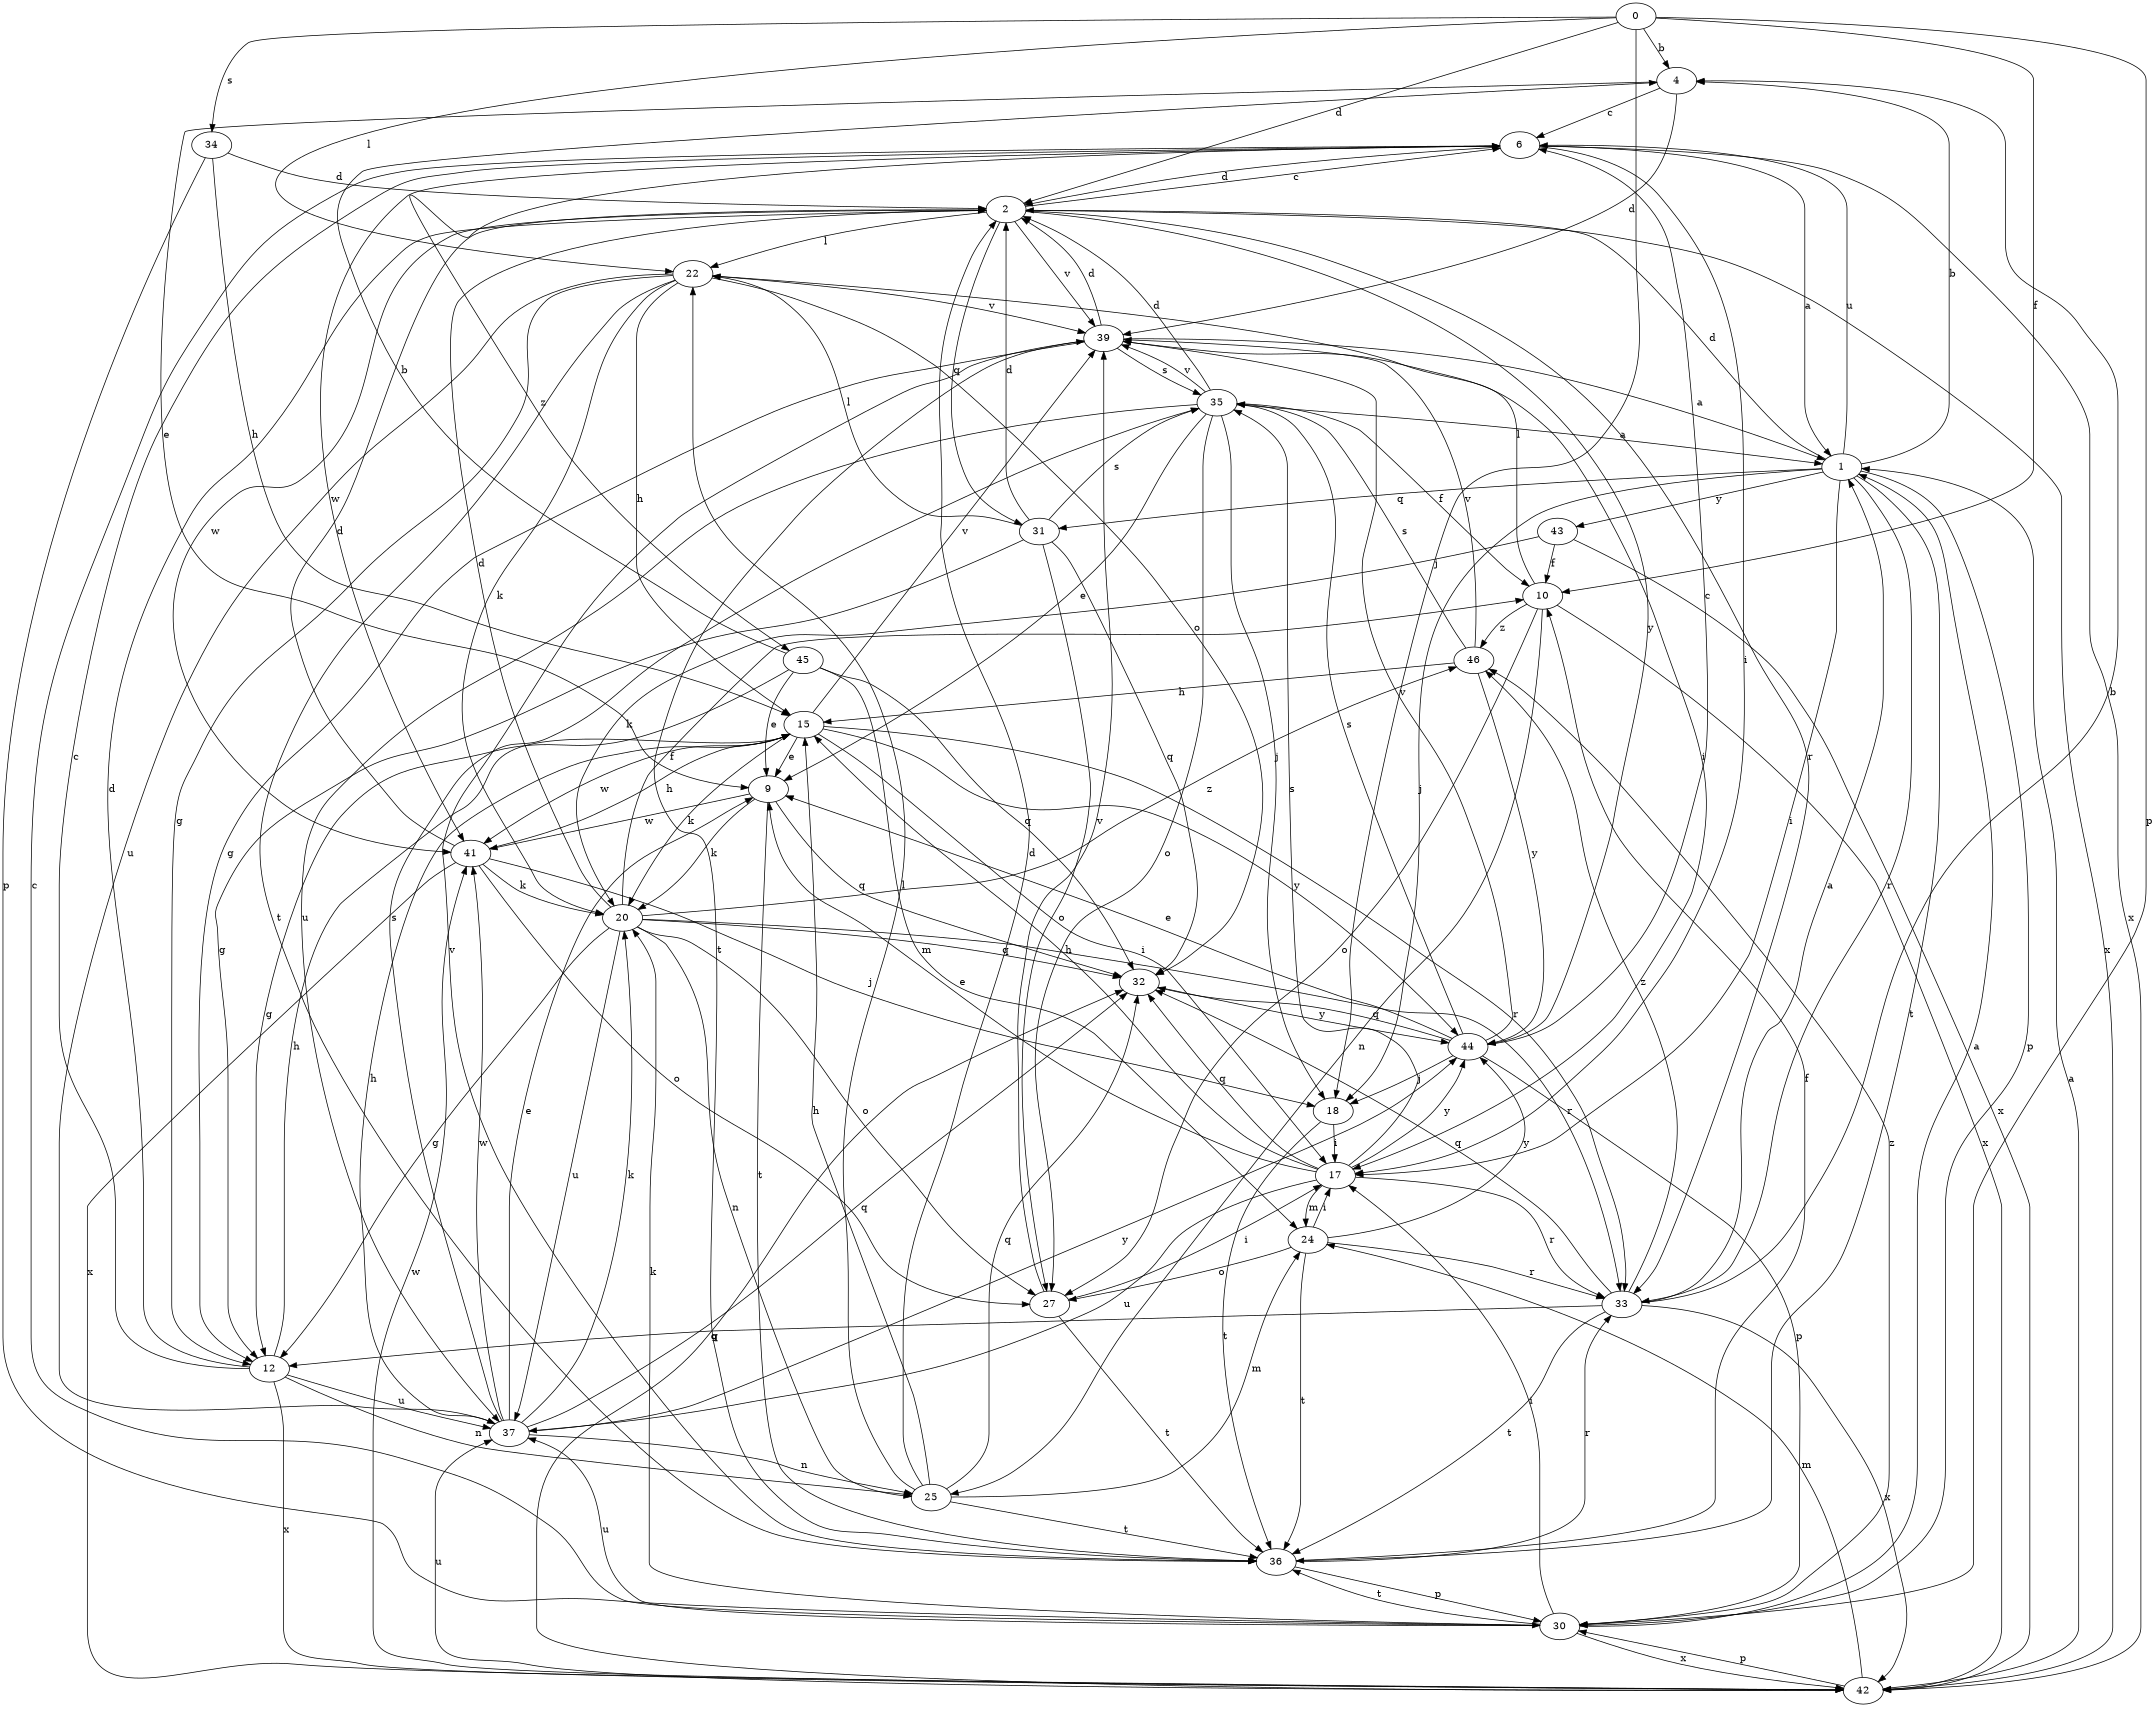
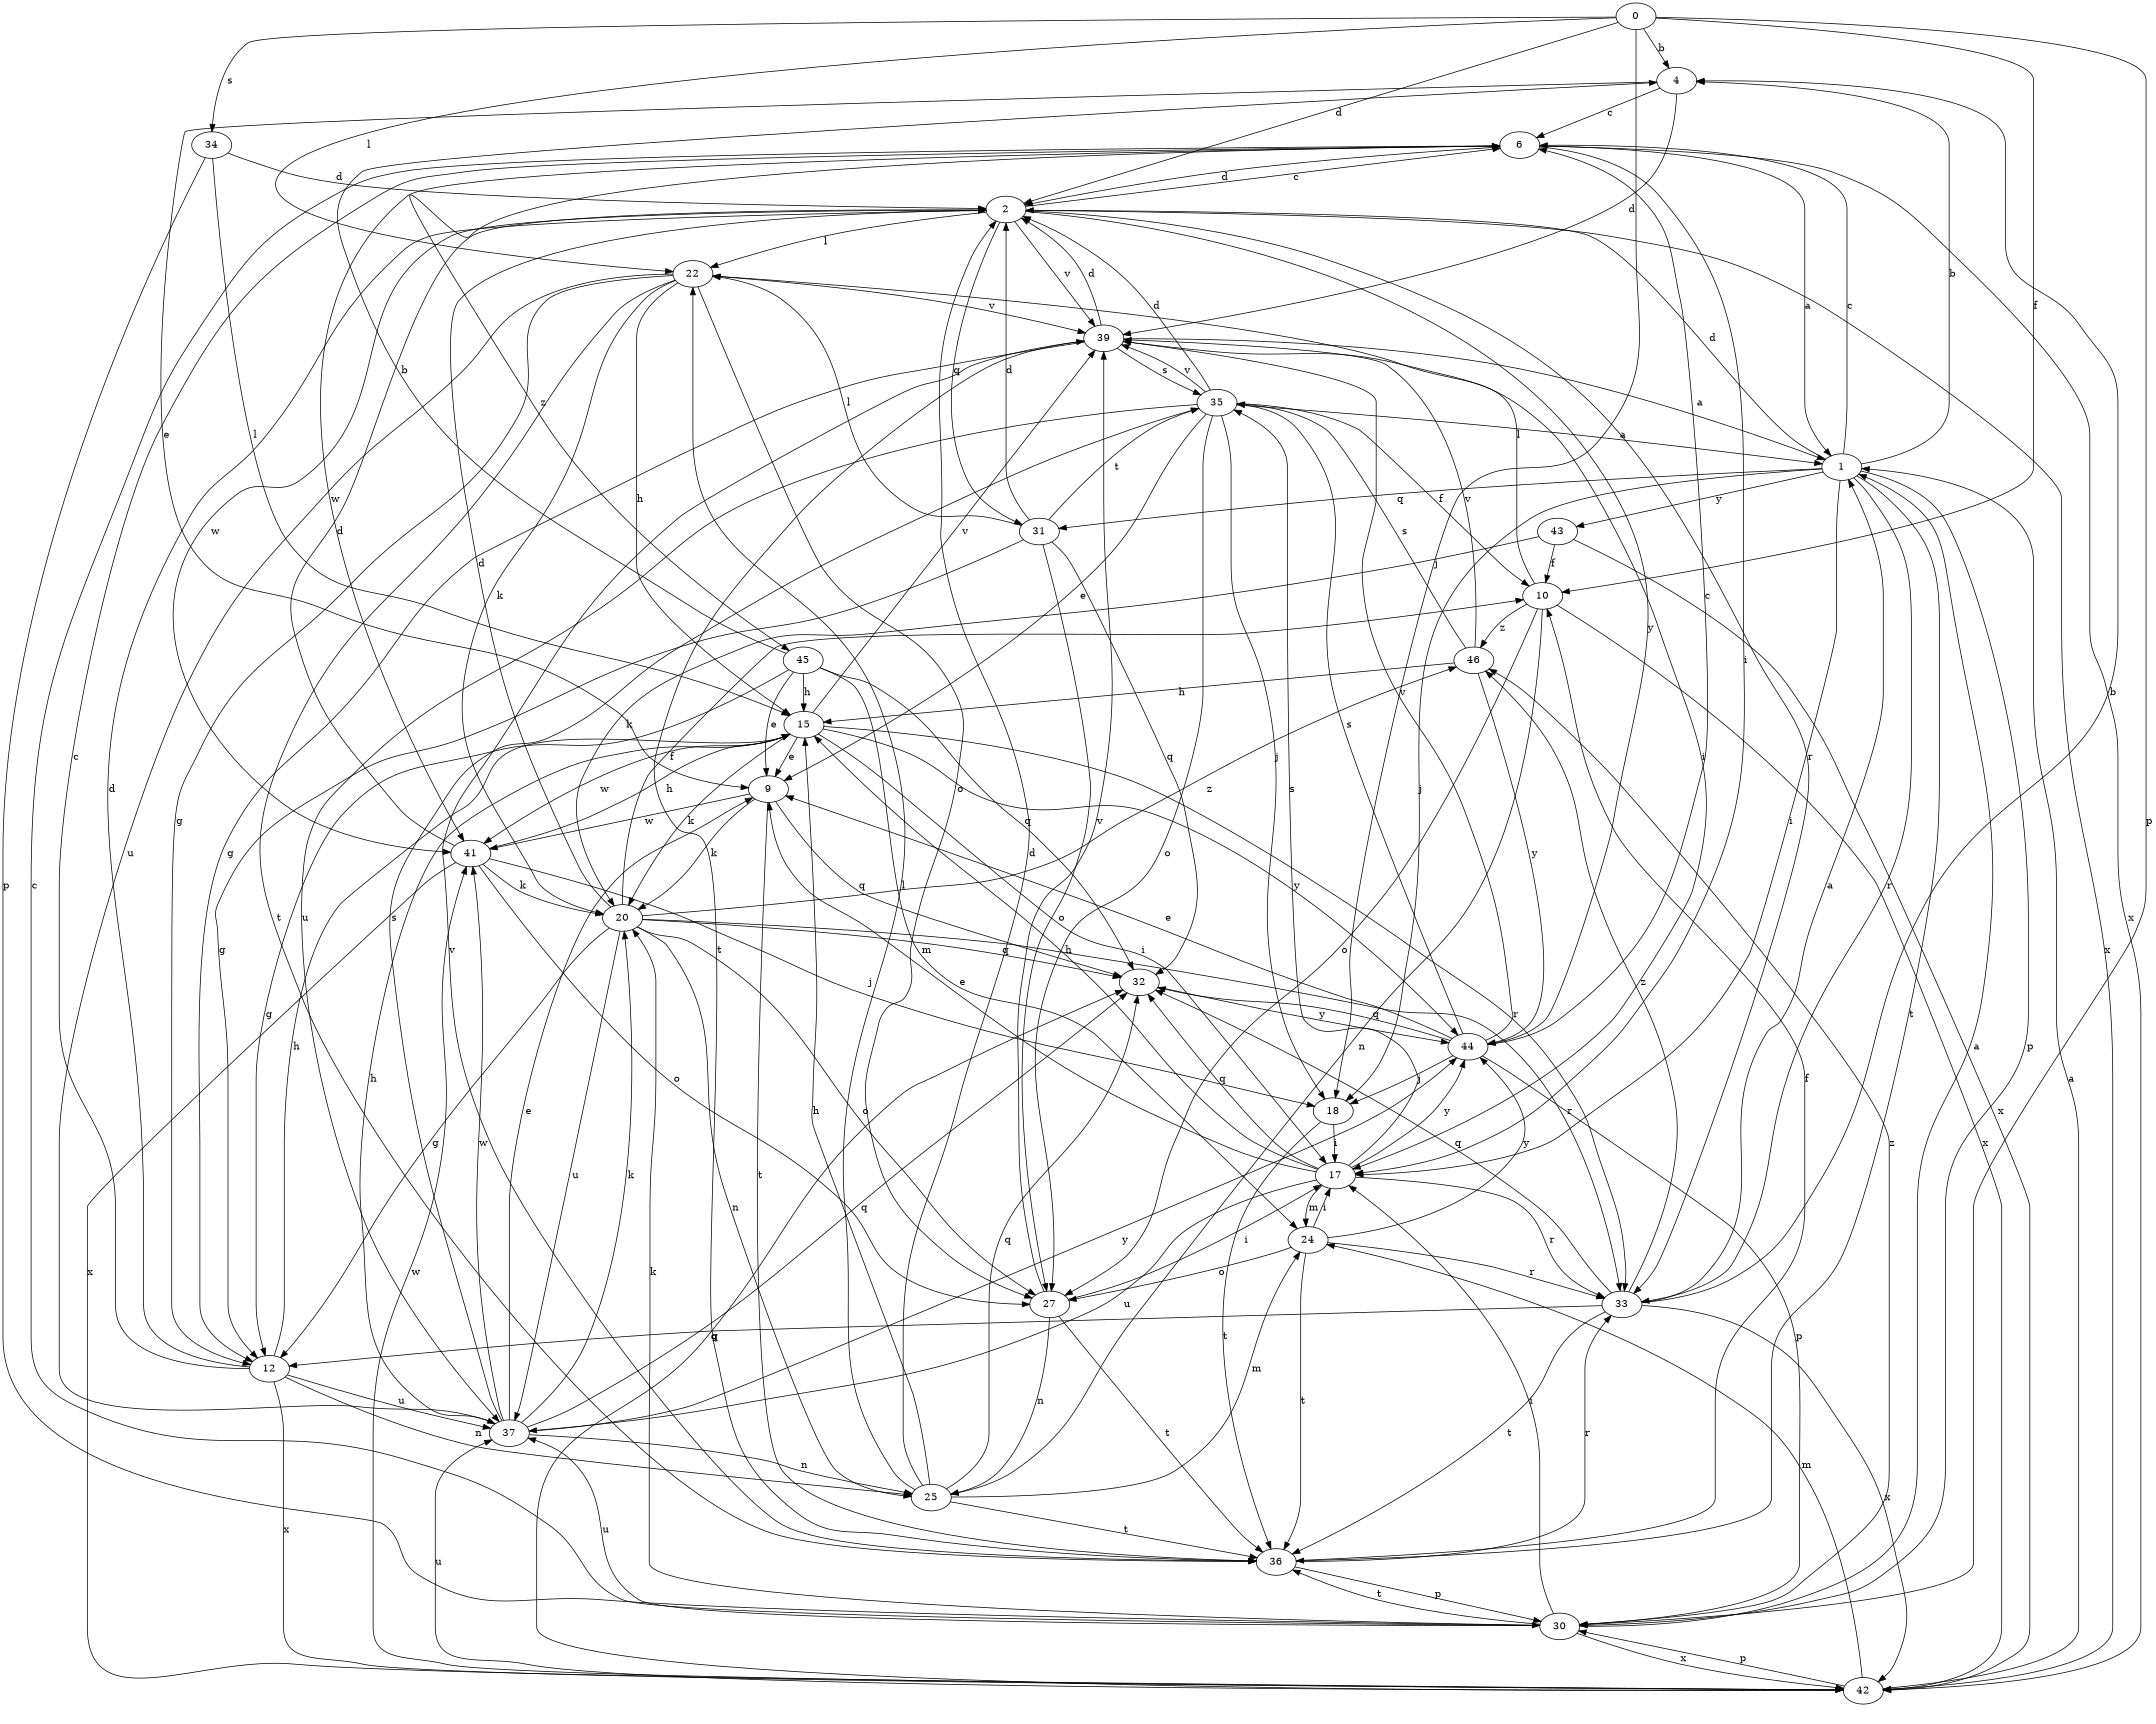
edge "1" -> "6": label "u" -> "c"
edge "34" -> "15": label "h" -> "l"
edge "31" -> "35": label "s" -> "t"
edge "22" -> "32": now "22" -> "27"
edge "45" -> "15": added, label "h"
edge "27" -> "25": added, label "n"
